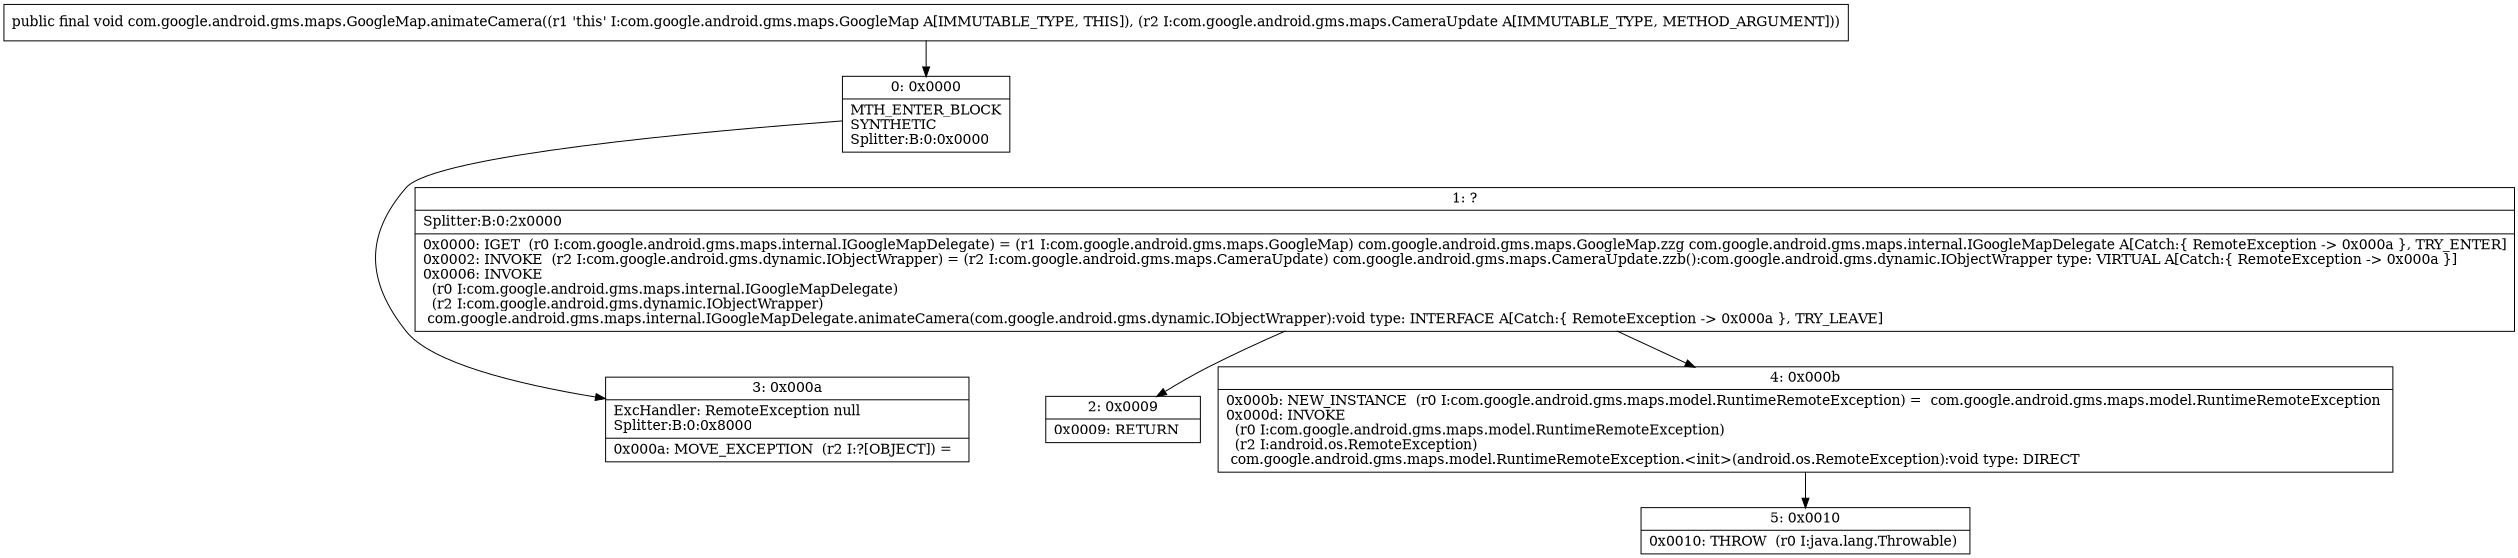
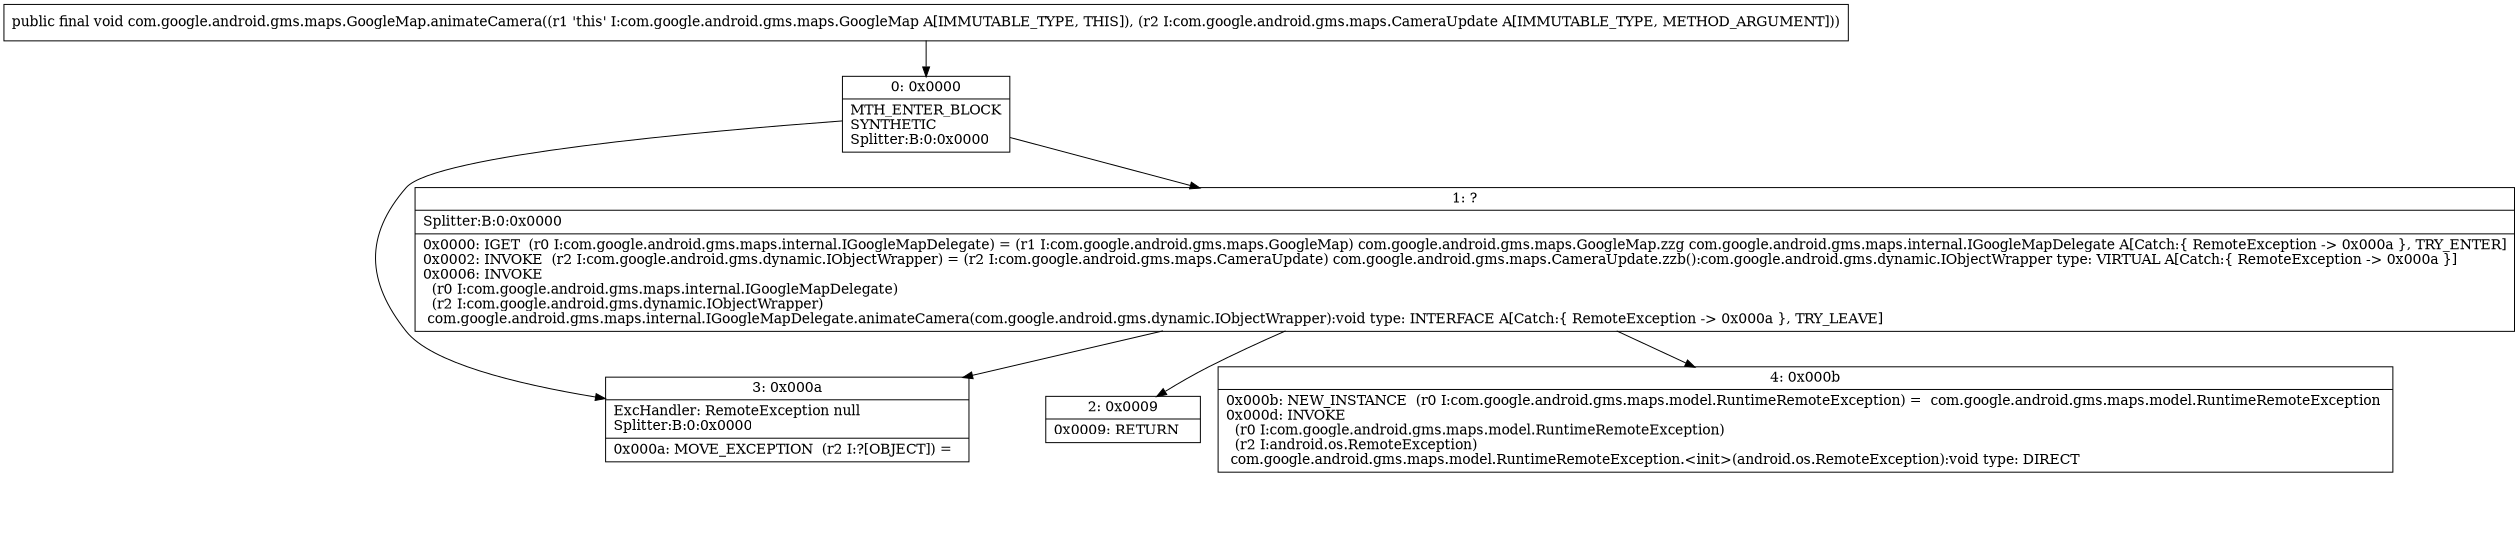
edge "0: 0x0000" -> "1: ?": added
node "1: ?": text "Splitter:B:0:2x0000" -> "Splitter:B:0:0x0000"
edge "1: ?" -> "3: 0x000a": added
node "3: 0x000a": text "Splitter:B:0:0x8000" -> "Splitter:B:0:0x0000"
node "5: 0x0010": removed
